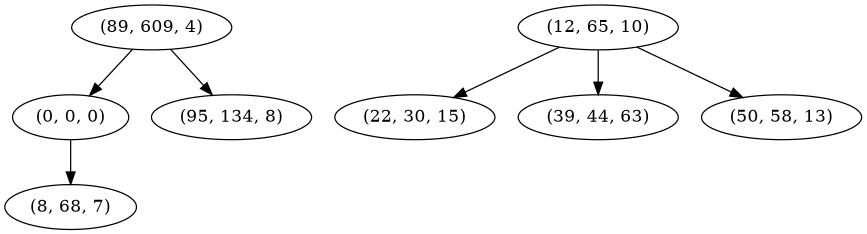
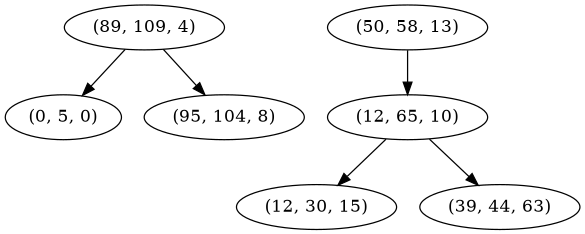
node "(89, 609, 4)": label "(89, 609, 4)" -> "(89, 109, 4)"
edge "(12, 65, 10)" -> "(50, 58, 13)": reversed
node "(0, 0, 0)": label "(0, 0, 0)" -> "(0, 5, 0)"
node "(95, 134, 8)": label "(95, 134, 8)" -> "(95, 104, 8)"
node "(22, 30, 15)": label "(22, 30, 15)" -> "(12, 30, 15)"
node "(8, 68, 7)": removed
